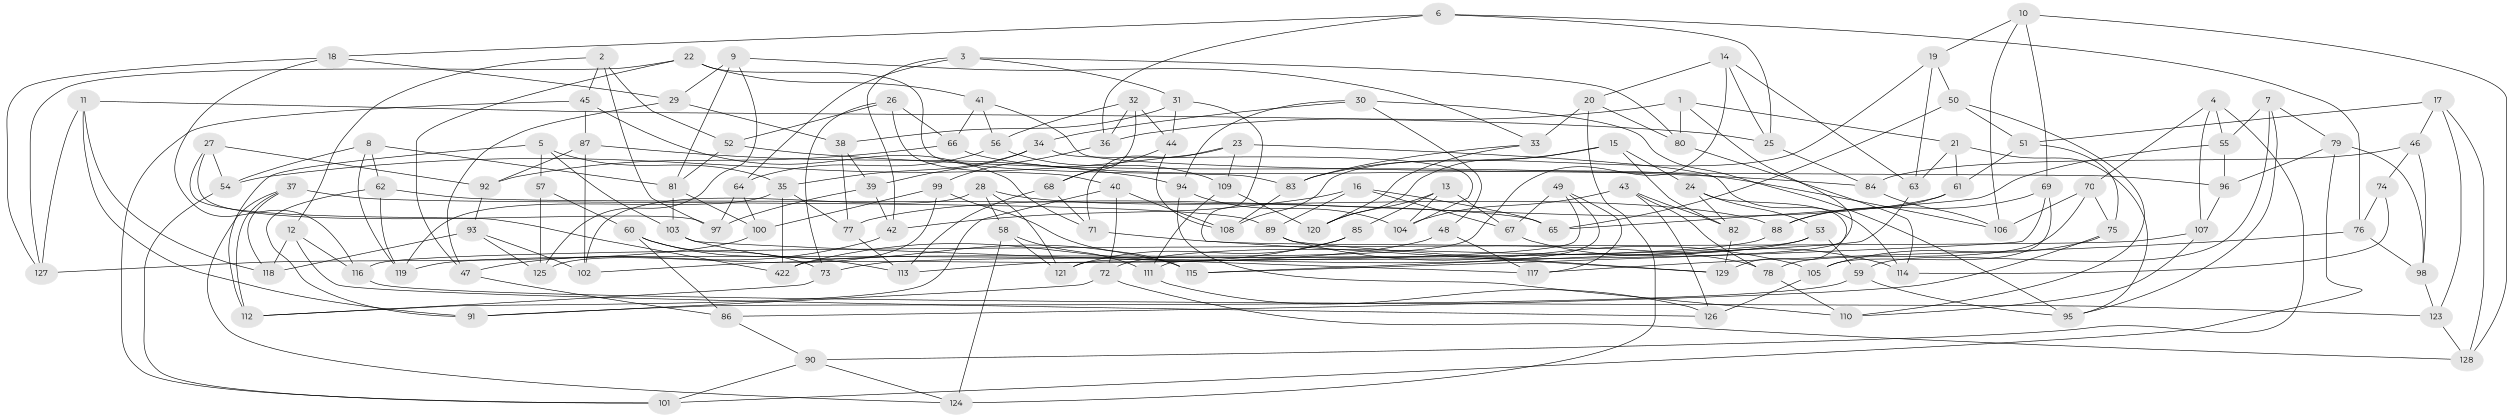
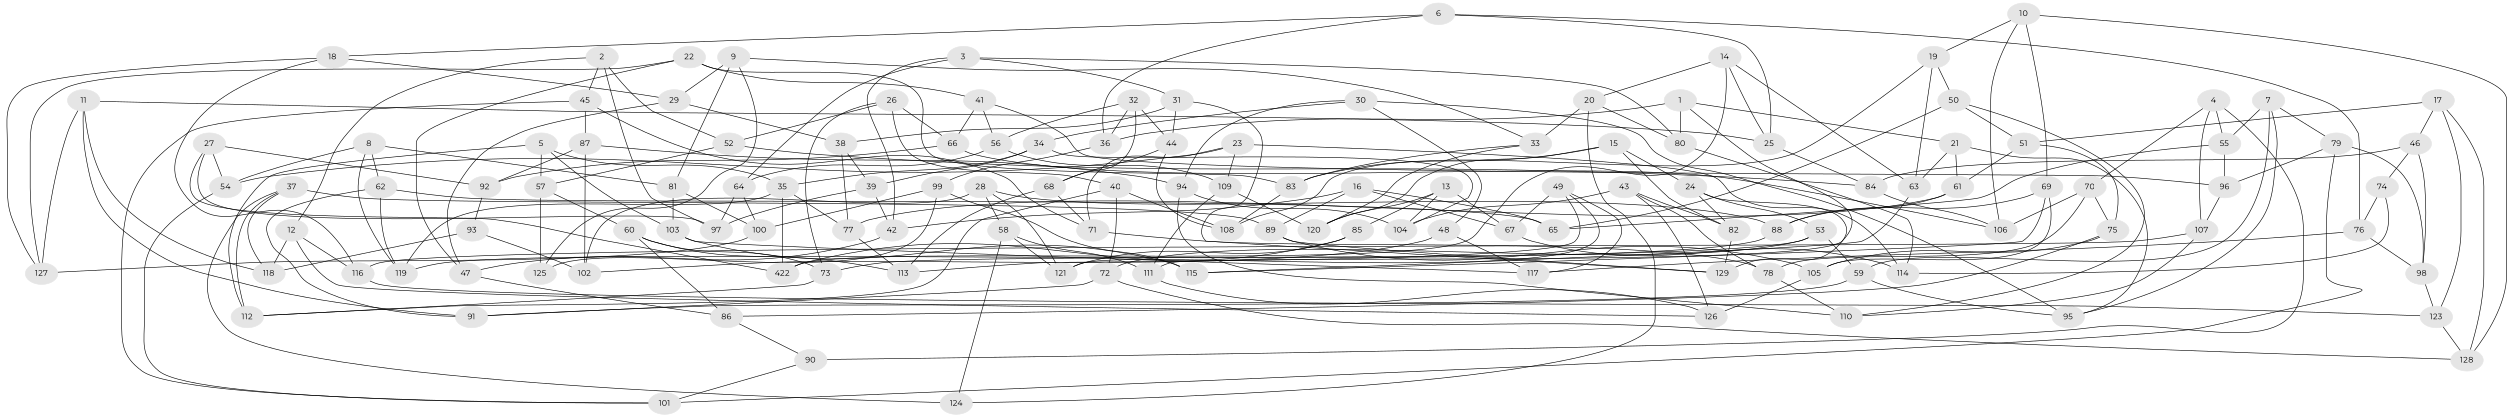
edge "52" -- "81": now "52" -- "57"
edge "93" -- "125": removed
edge "90" -- "124": removed
